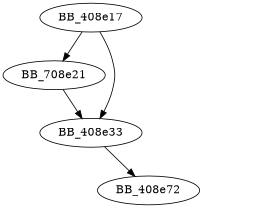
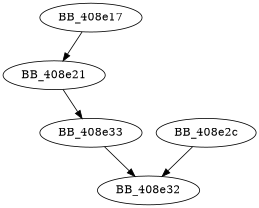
edge "BB_408e17" -> "BB_408e33": removed
node "BB_708e21": label "BB_708e21" -> "BB_408e21"
node "BB_408e2c": added
node "BB_408e72": label "BB_408e72" -> "BB_408e32"
